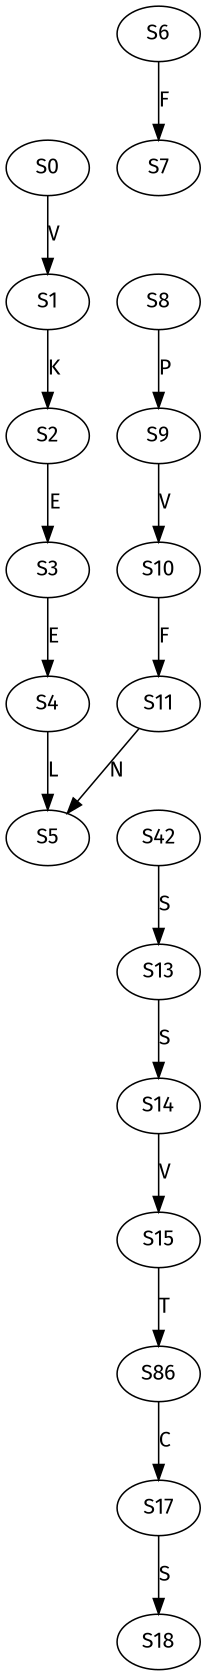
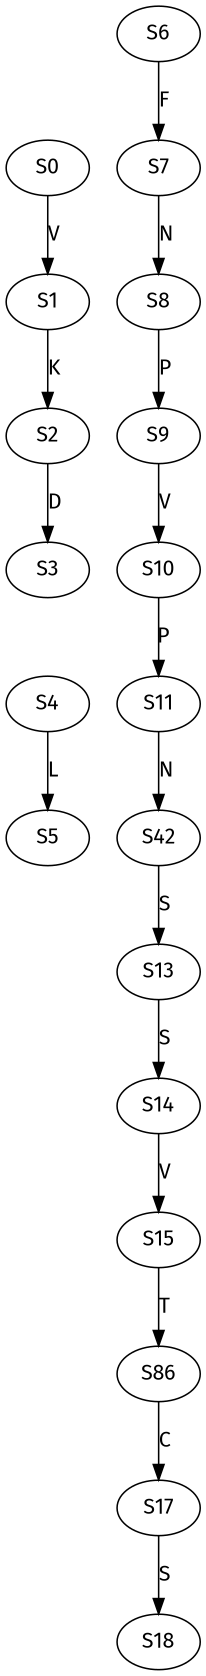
edge "S7" -> "S8": added, label "N"
edge "S2" -> "S3": label "E" -> "D"
edge "S3" -> "S4": removed, label "E"
edge "S10" -> "S11": label "F" -> "P"
edge "S11" -> "S5": now "S11" -> "S42"
